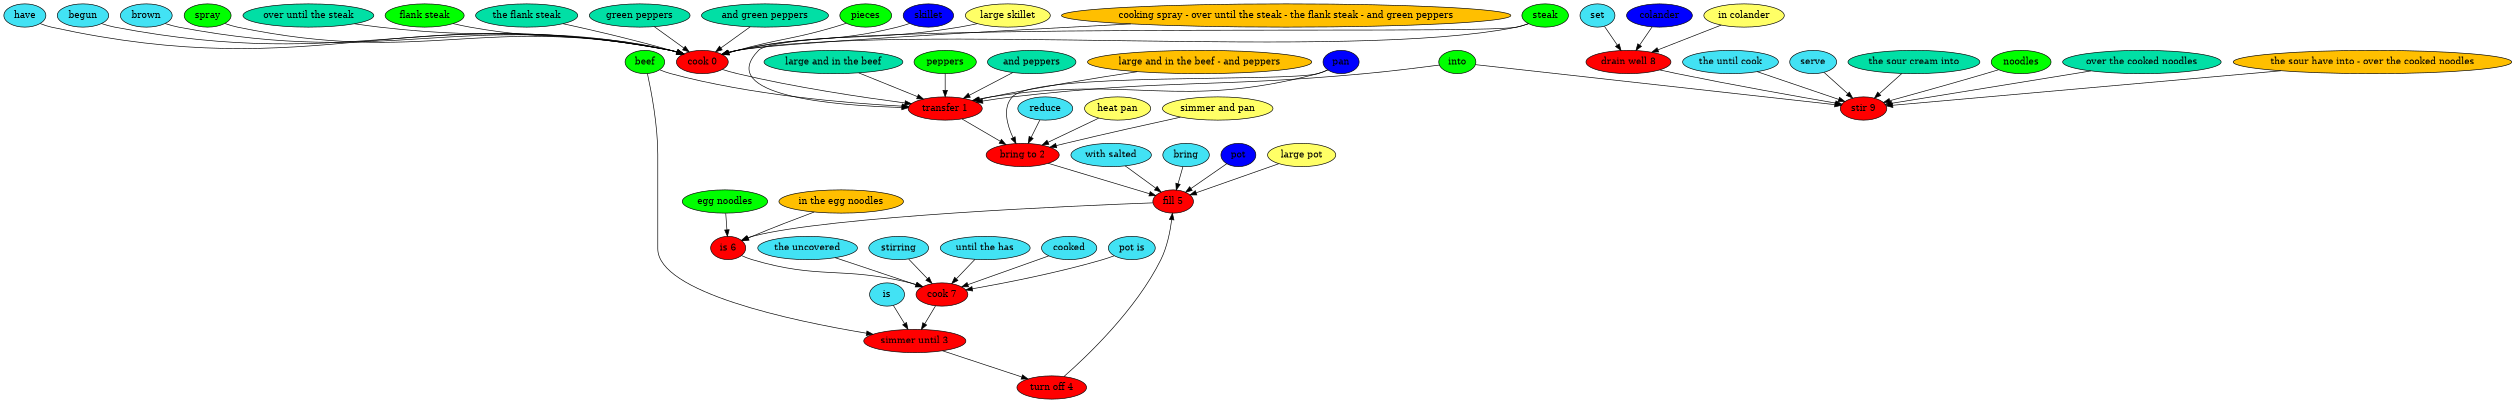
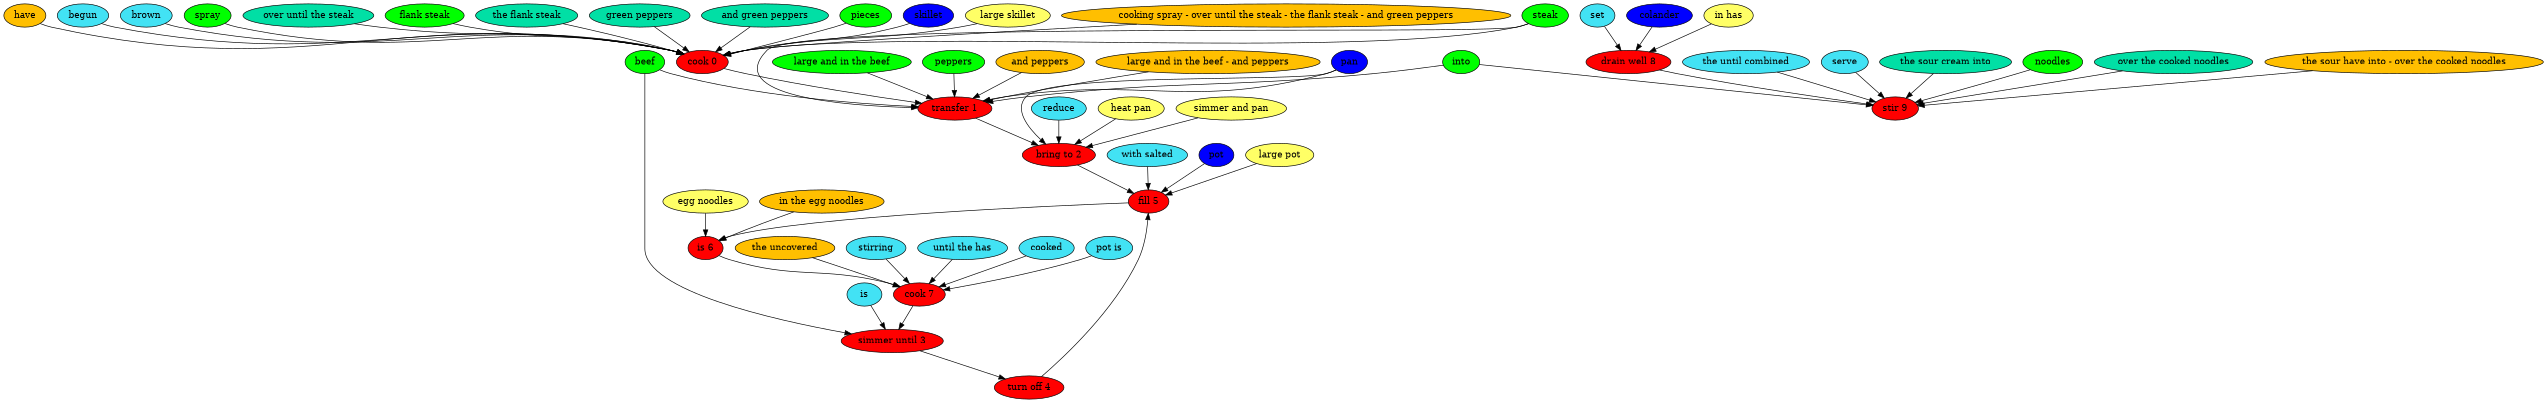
node "have": fillcolor #42e2f4 -> #ffbf00
node "in colander": label "in colander" -> "in has"
node "large and in the beef": fillcolor #01dfa5 -> green
node "and peppers": fillcolor #01dfa5 -> #ffbf00
node "the until cook": label "the until cook" -> "the until combined"
node "bring": removed
node "egg noodles": fillcolor green -> #ffff66
node "the uncovered": fillcolor #42e2f4 -> #ffbf00
